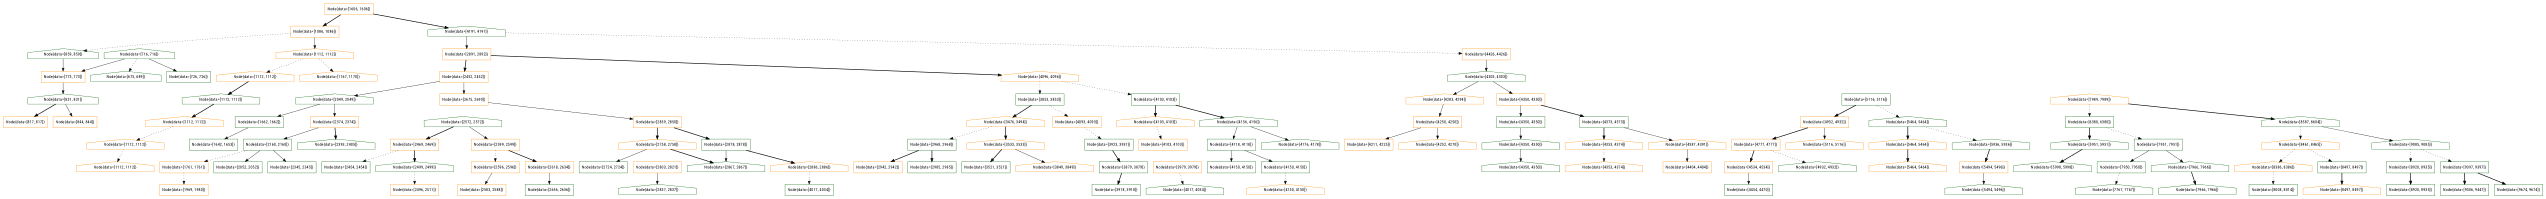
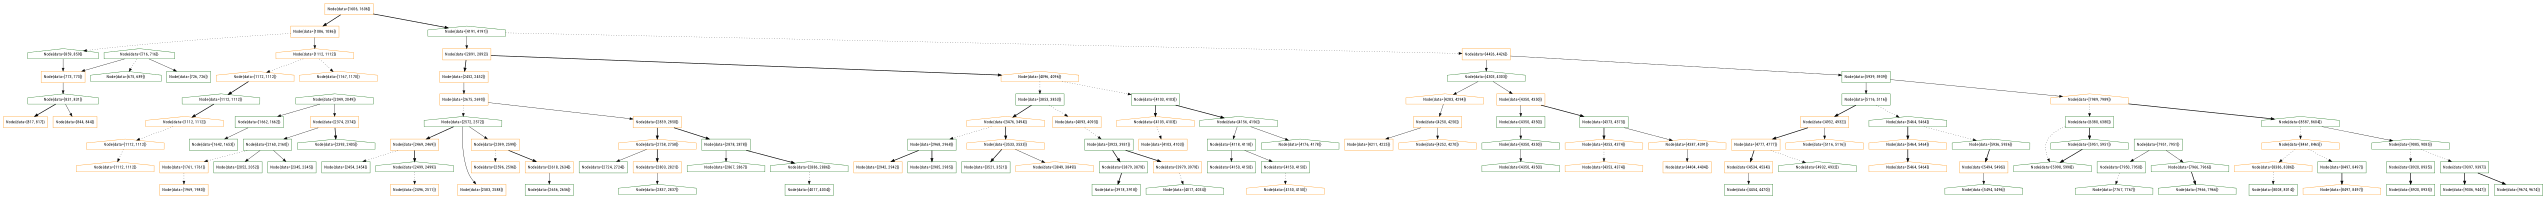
node "Node{data=[5939, 5939]}": added
edge "Node{data=[2452, 2452]}" -> "Node{data=[2049, 2049]}": removed
edge "Node{data=[2675, 2690]}" -> "Node{data=[2572, 2572]}": added
edge "Node{data=[6380, 6380]}" -> "Node{data=[7951, 7951]}": now "Node{data=[6380, 6380]}" -> "Node{data=[5998, 5998]}"
edge "Node{data=[3923, 3931]}" -> "Node{data=[3979, 3979]}": added
edge "Node{data=[2758, 2758]}" -> "Node{data=[2867, 2867]}": now "Node{data=[2758, 2758]}" -> "Node{data=[2803, 2821]}"
node "Node{data=[2886, 2886]}": color darkorange -> darkgreen
edge "Node{data=[2596, 2596]}" -> "Node{data=[2583, 2588]}": now "Node{data=[2572, 2572]}" -> "Node{data=[2583, 2588]}"
